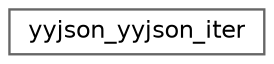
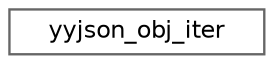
node "yyjson_yyjson_iter": label "yyjson_yyjson_iter" -> "yyjson_obj_iter"
